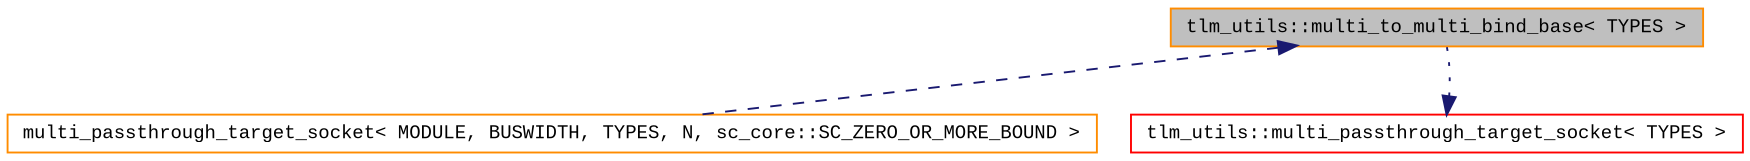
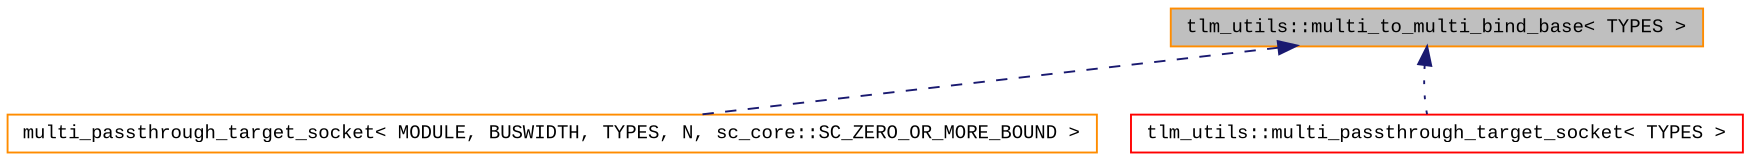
edge "tlm_utils::multi_to_multi_bind_base< TYPES >" -> "tlm_utils::multi_passthrough_target_socket< TYPES >": reversed
